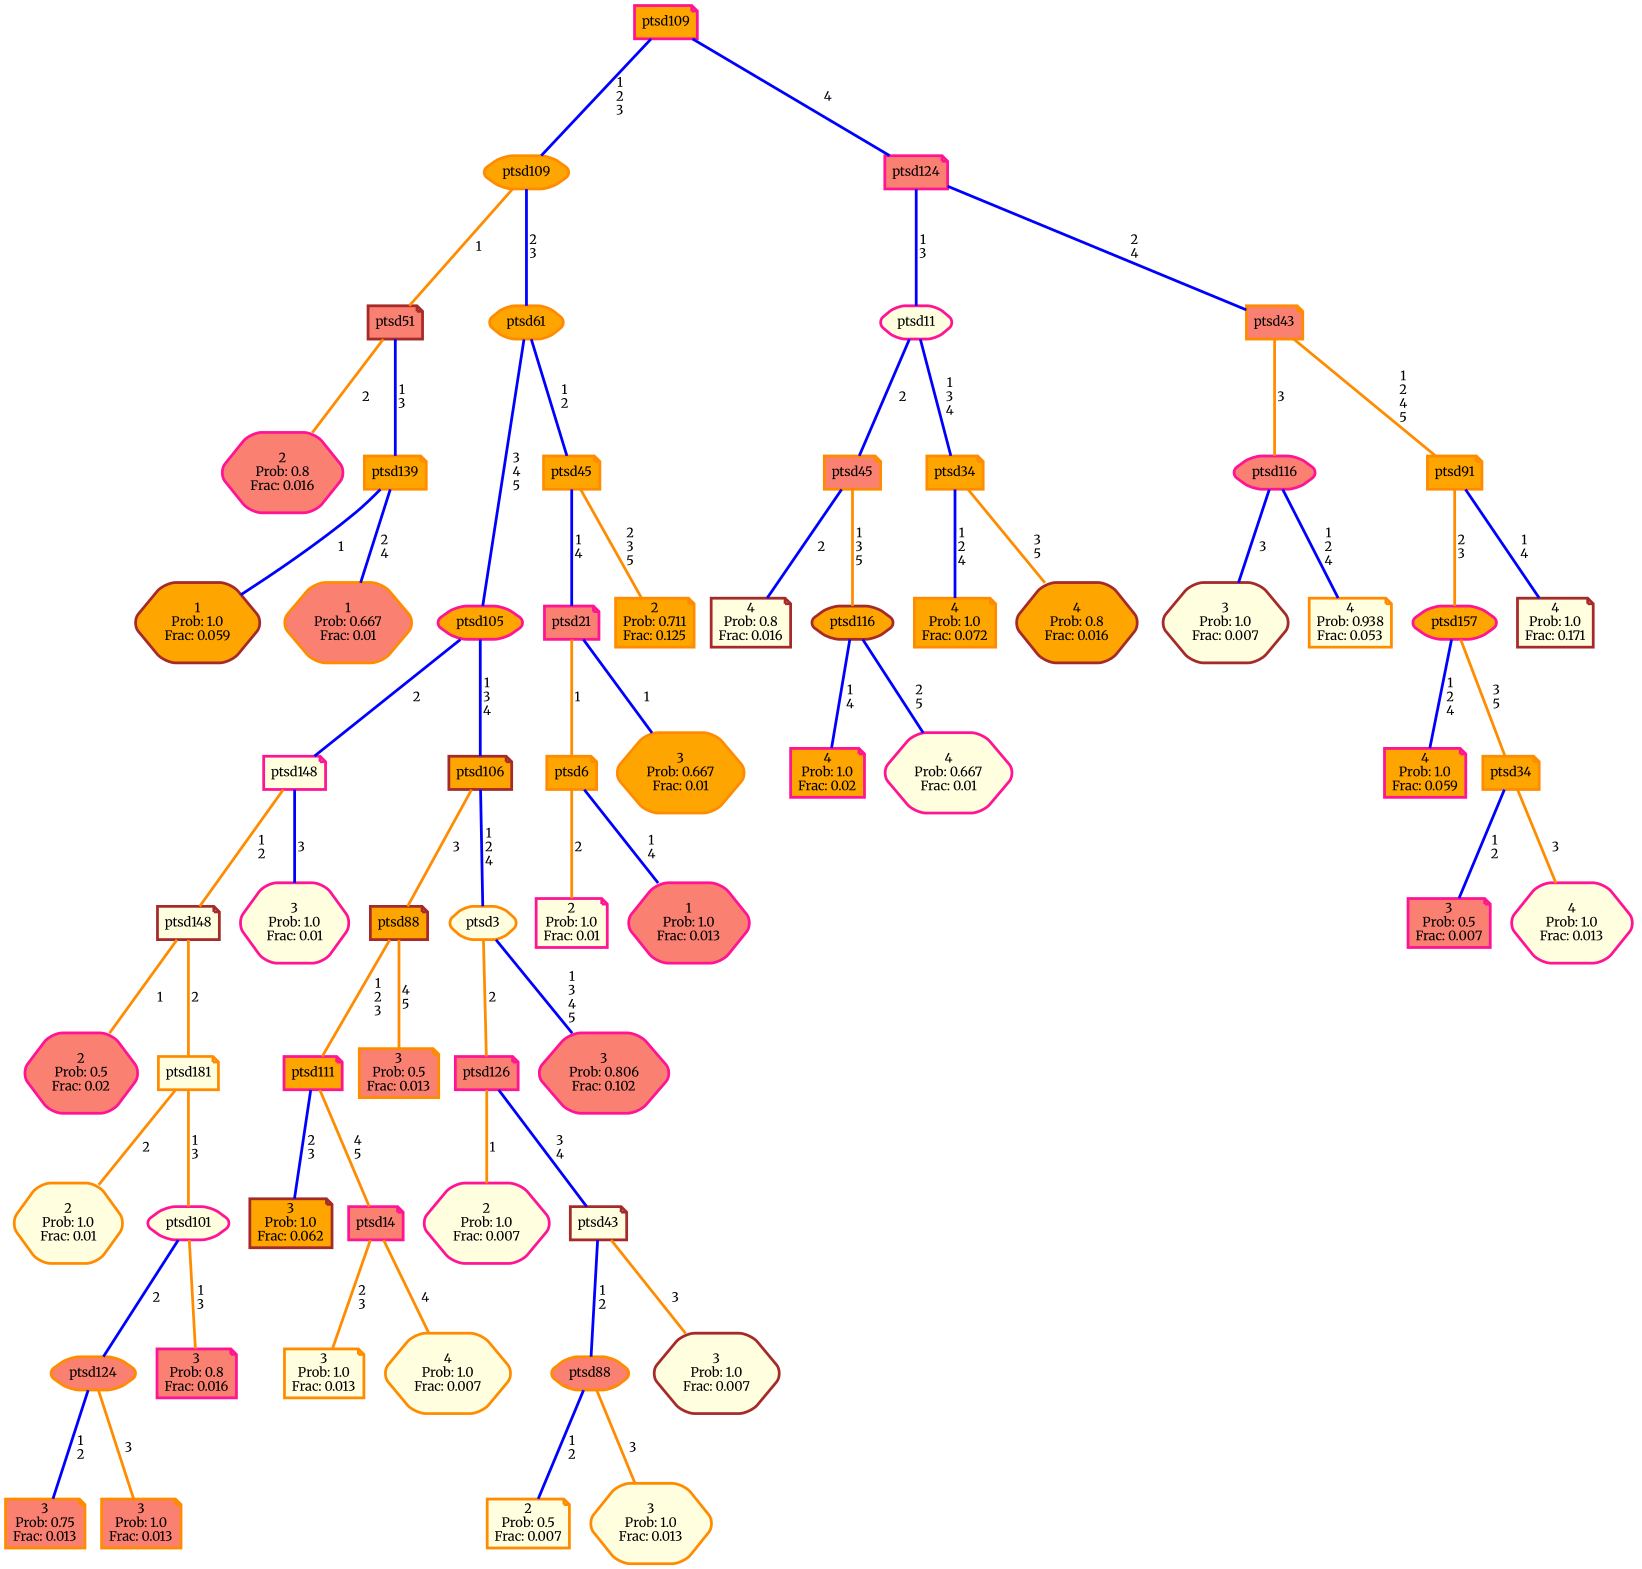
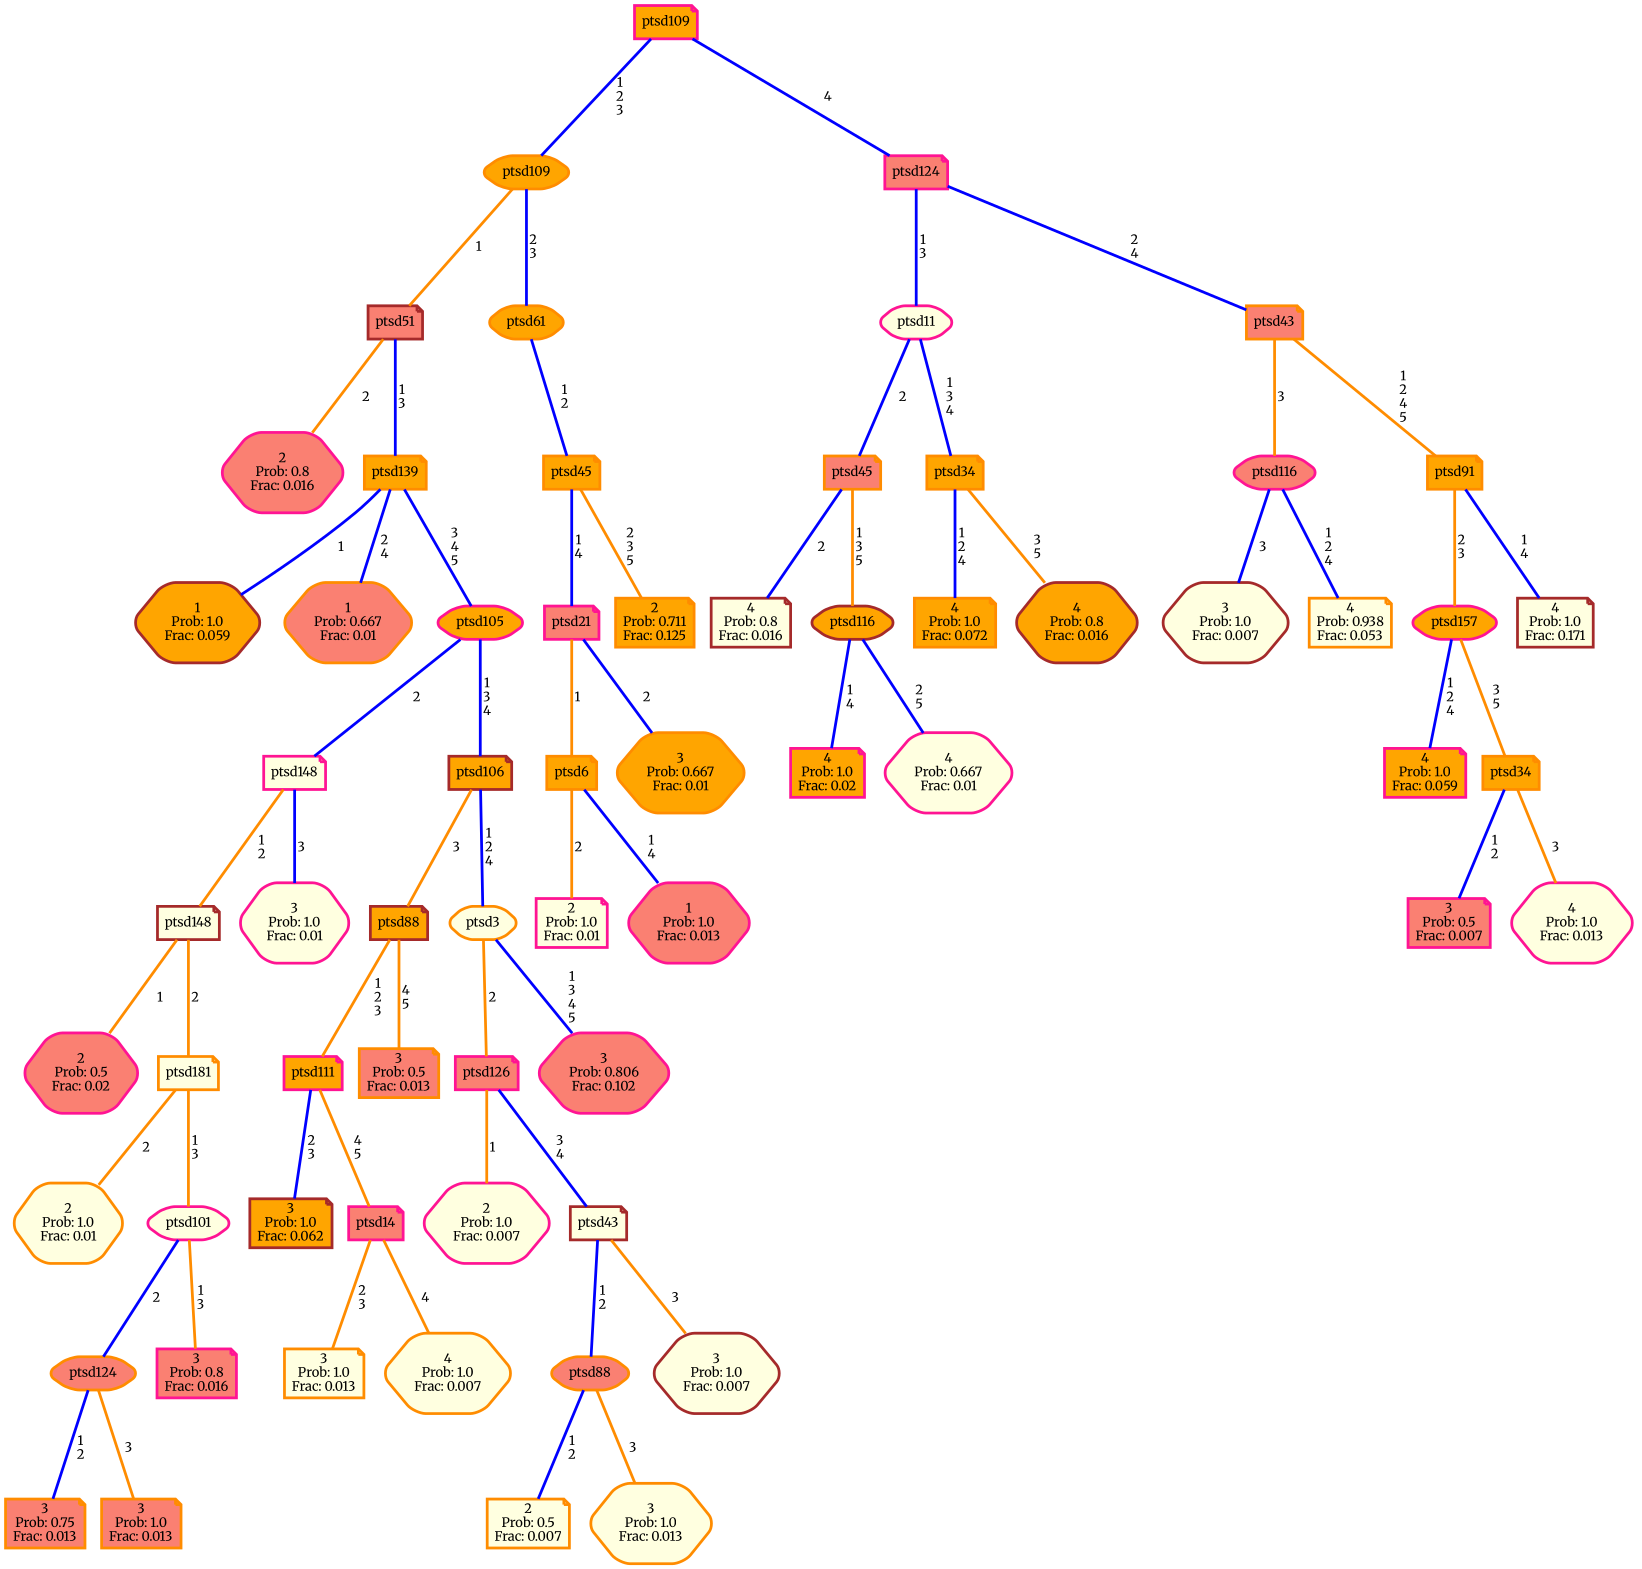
edge "ptsd61" -- "ptsd105": now "ptsd139" -- "ptsd105"
edge "ptsd21" -- "3 Prob: 0.667 Frac: 0.01": label " 1" -> " 2"
